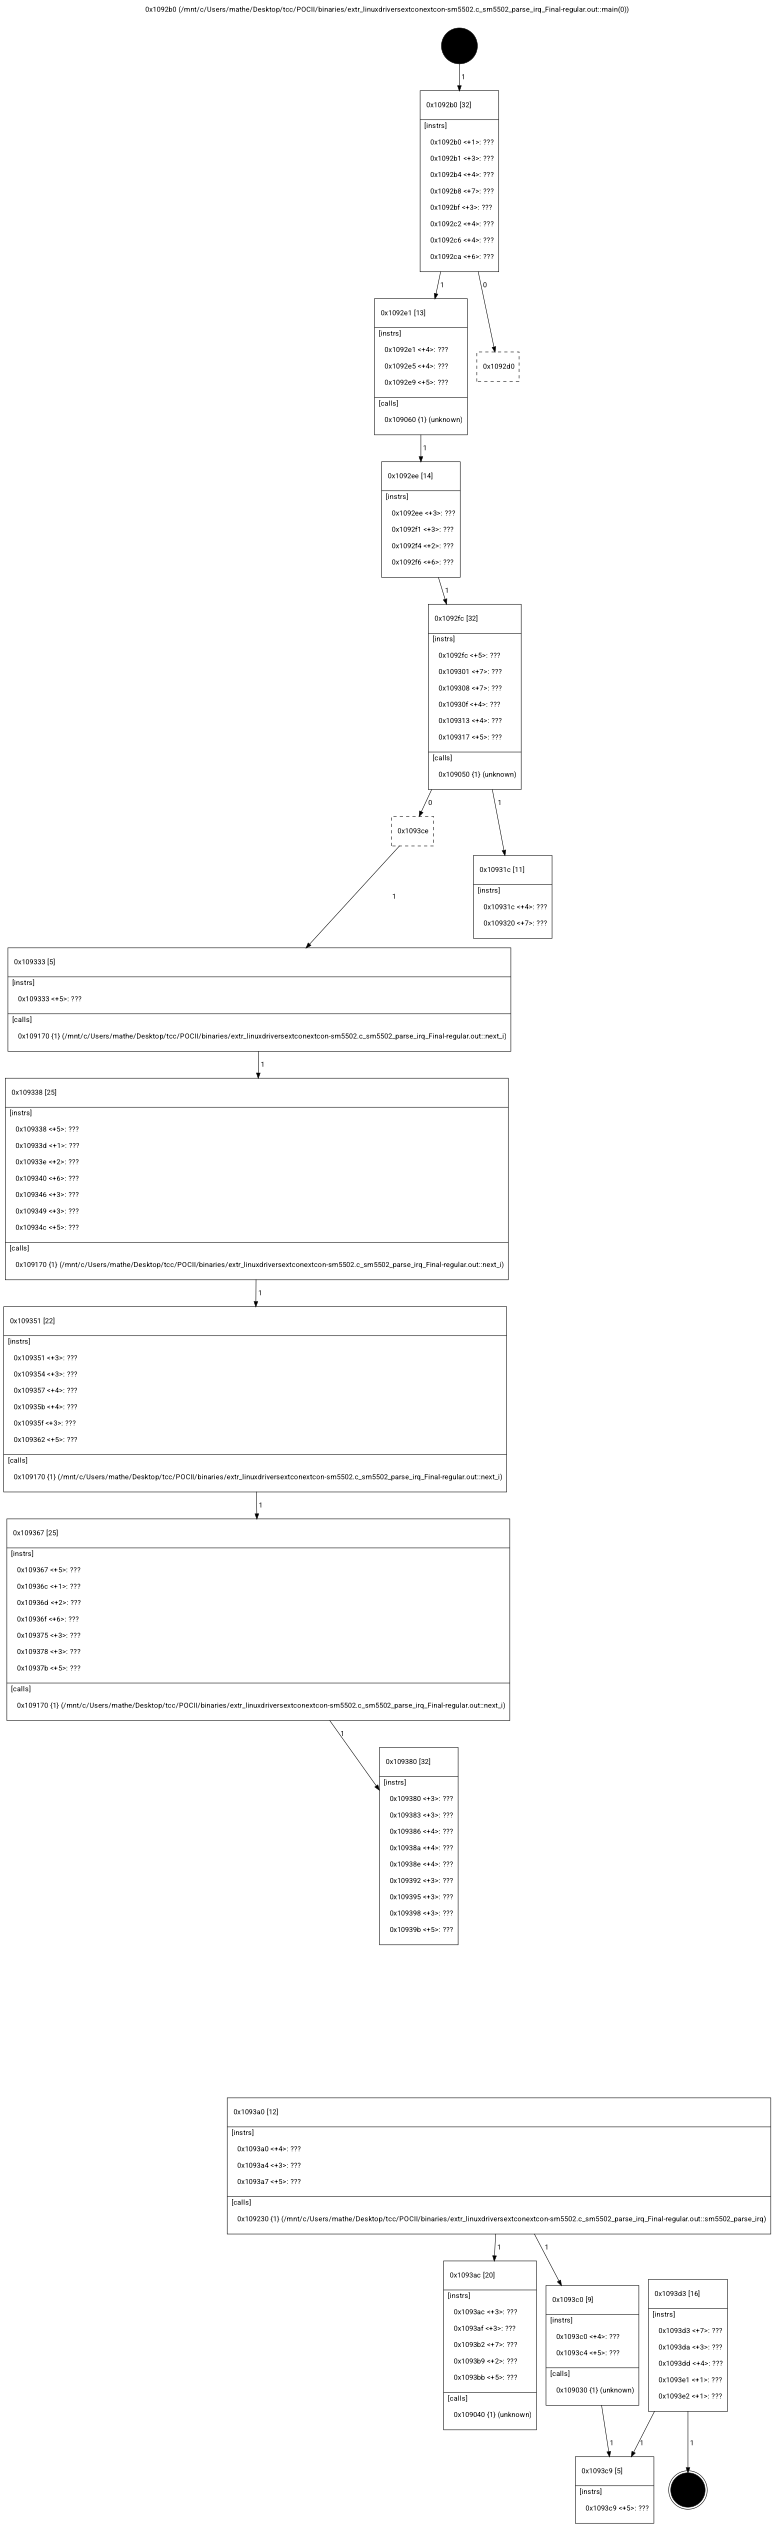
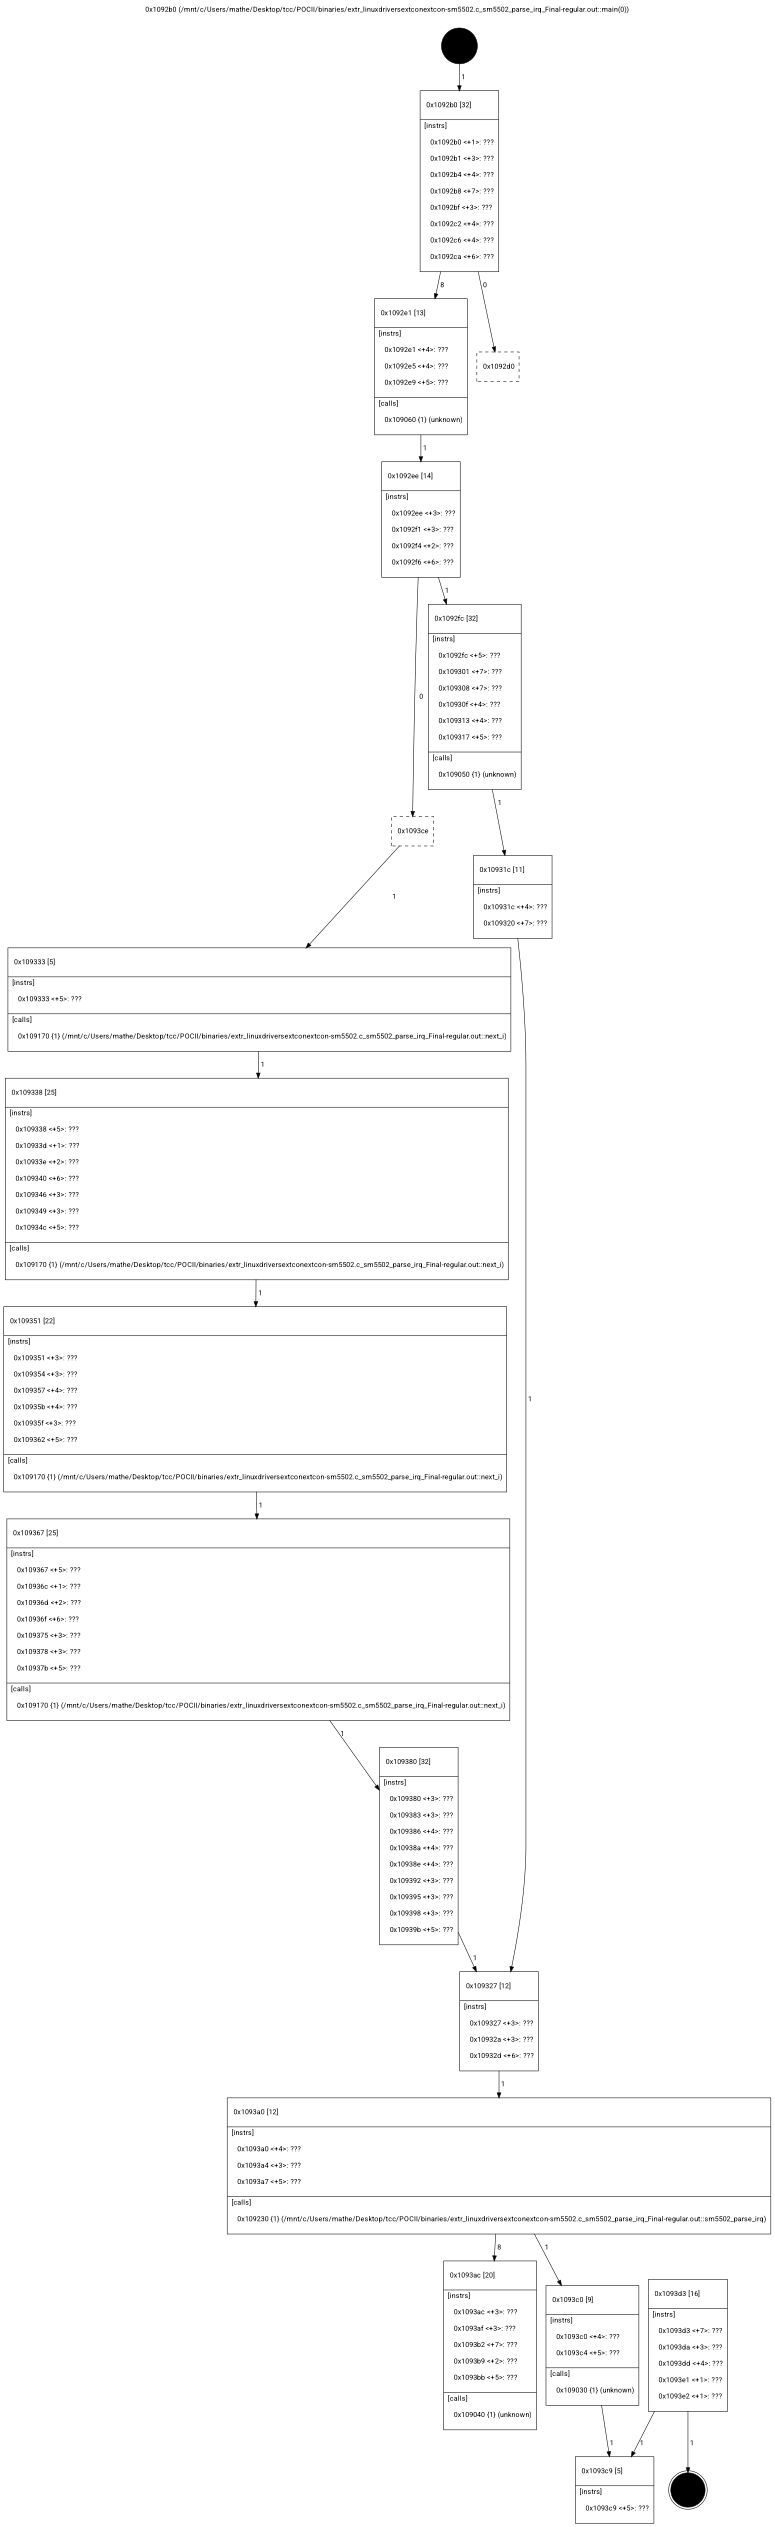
edge "0x1092b0 [32]" -> "0x1092e1 [13]": label " 1" -> " 8"
edge "0x1092fc [32]" -> "0x1093ce": now "0x1092ee [14]" -> "0x1093ce"
node "0x109327 [12]": added
edge "0x1093a0 [12]" -> "0x1093ac [20]": label " 1" -> " 8"
